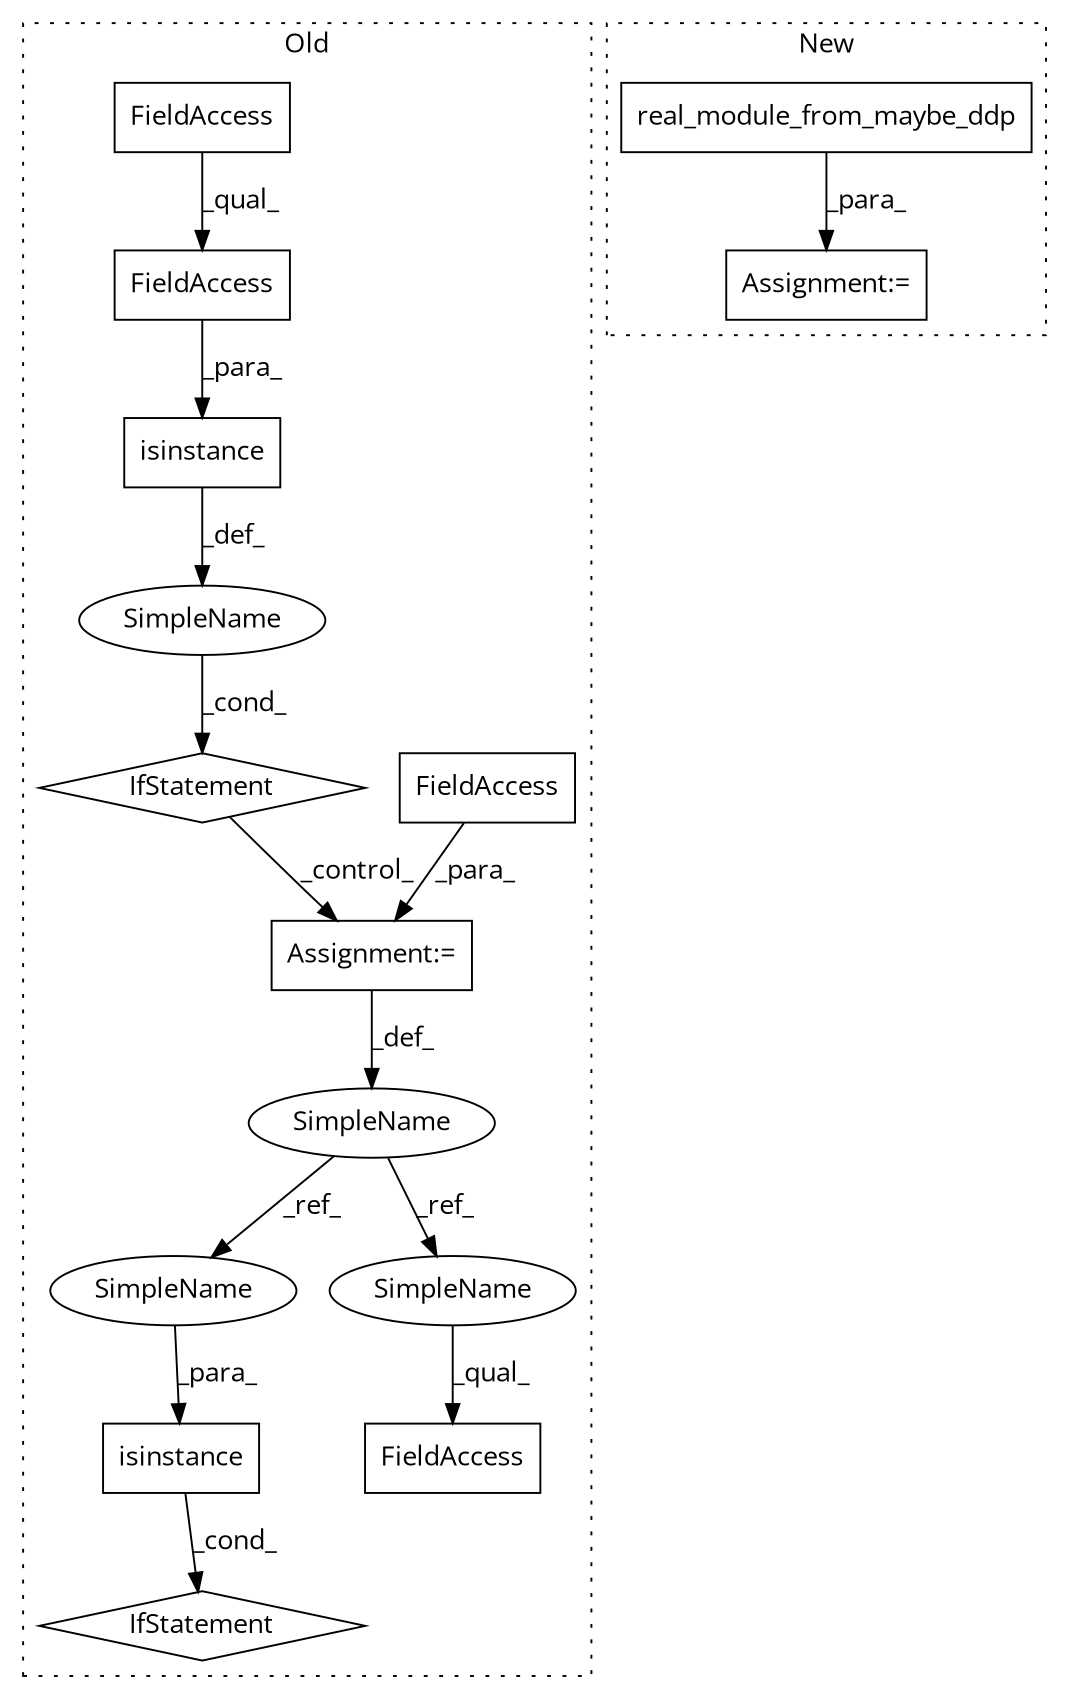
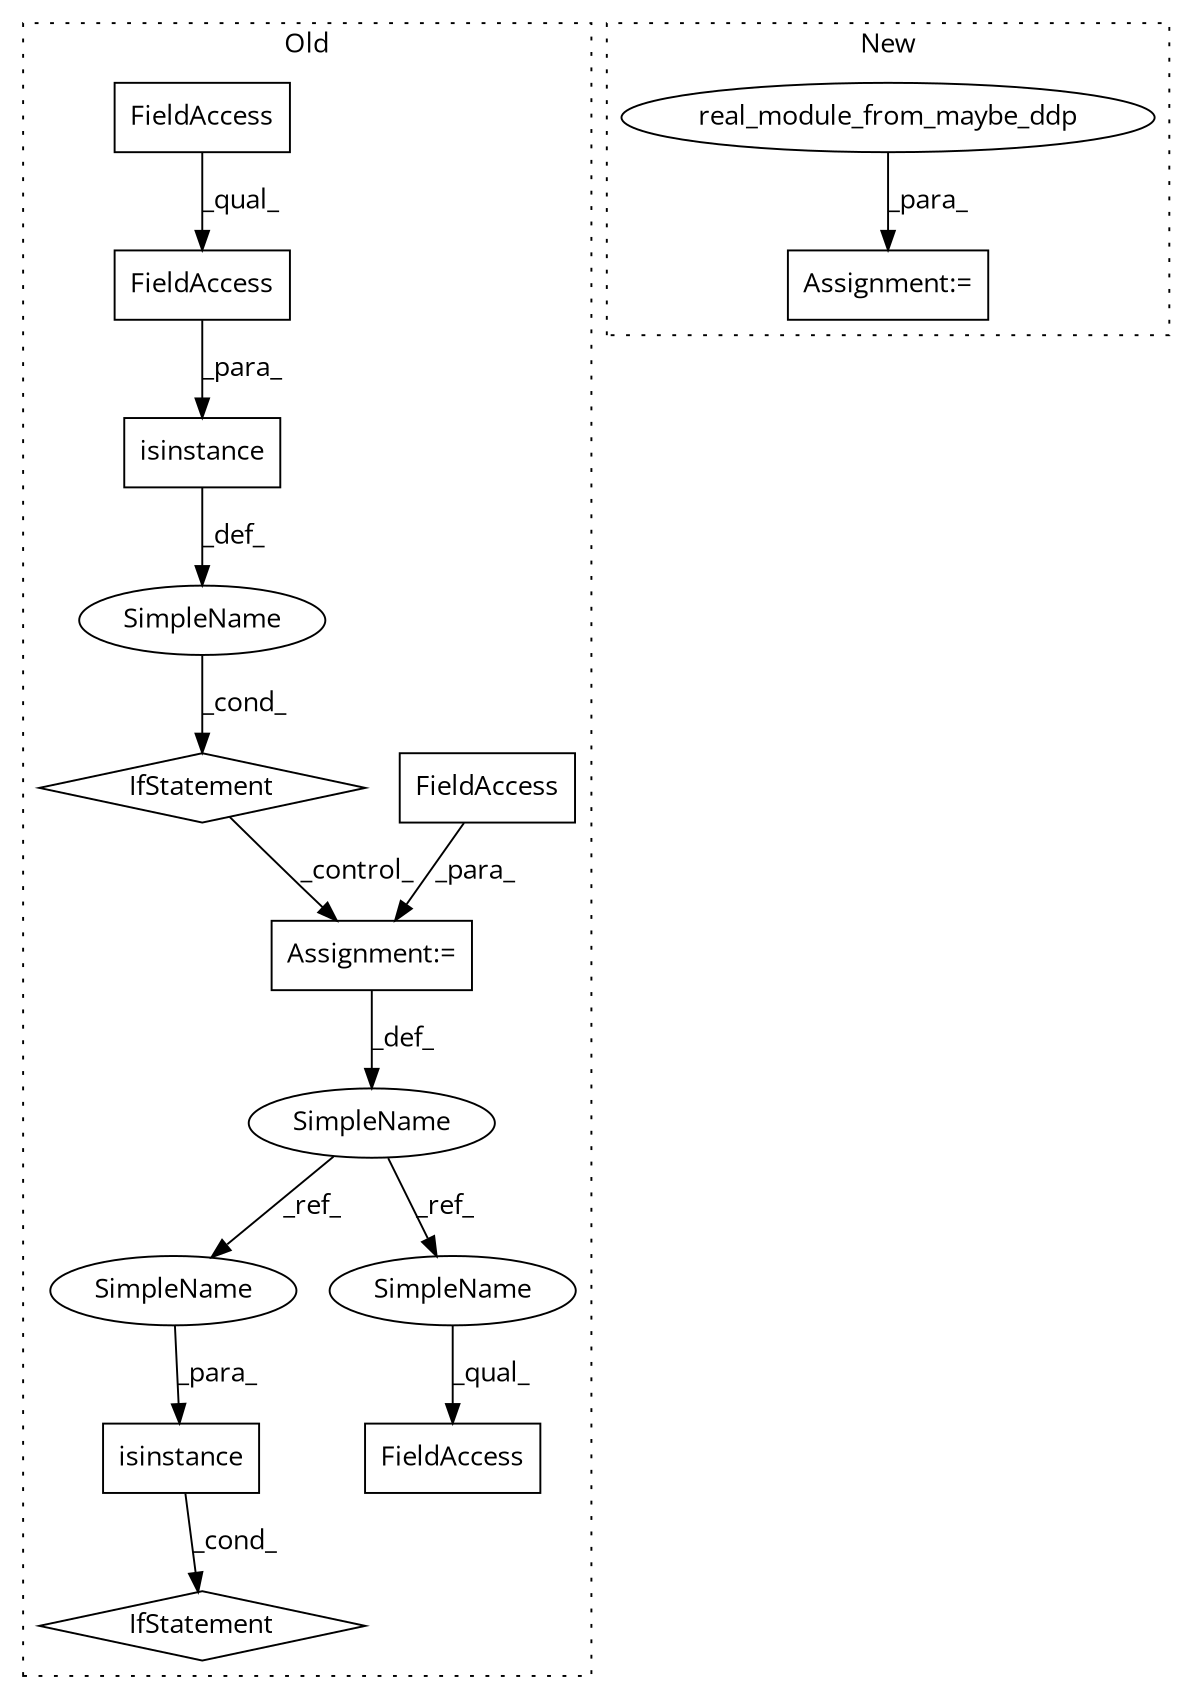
node "real_module_from_maybe_ddp": shape box -> ellipse
